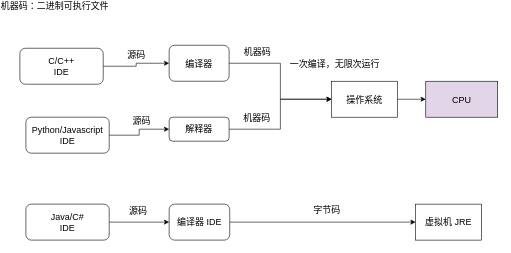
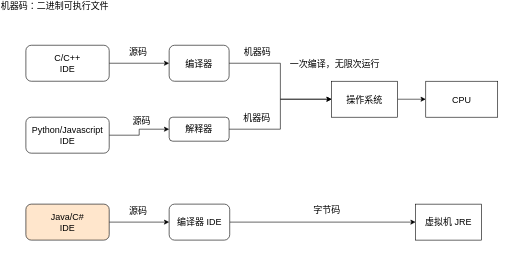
node "C/C++ IDE": moved (61, 66) -> (67, 63)
node "CPU": fillcolor #e1d5e7 -> #ffffff
node "Java/C# IDE": fillcolor #ffffff -> #ffe6cc
